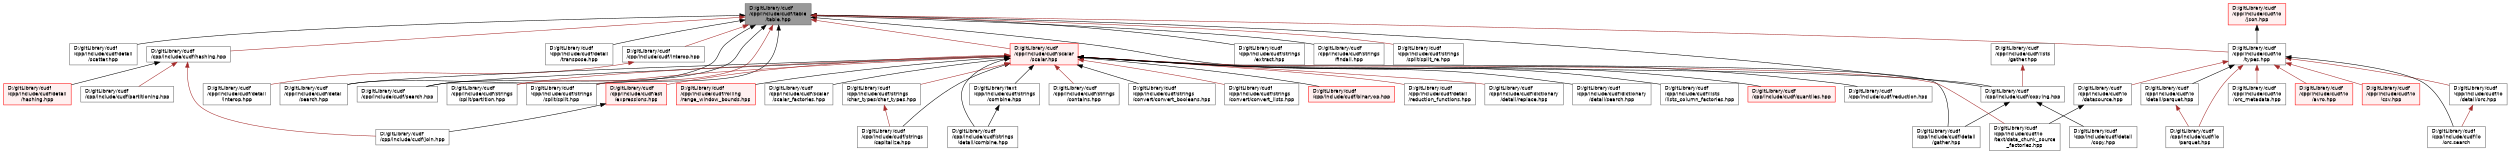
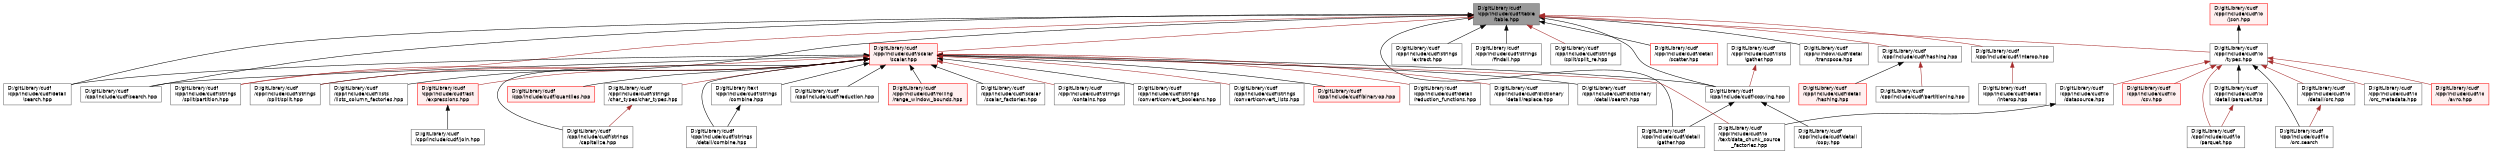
node "D:/gitLibrary/cudf /cpp/include/cudf/detail /scatter.hpp": color grey40 -> red
node "D:/gitLibrary/cudf /cpp/include/cudf/detail /transpose.hpp": label "D:/gitLibrary/cudf /cpp/include/cudf/detail /transpose.hpp" -> "D:/gitLibrary/cudf /cpp/window/cudf/detail /transpose.hpp"
edge "D:/gitLibrary/cudf /cpp/include/cudf/join.hpp" -> "D:/gitLibrary/cudf /cpp/include/cudf/hashing.hpp": removed
